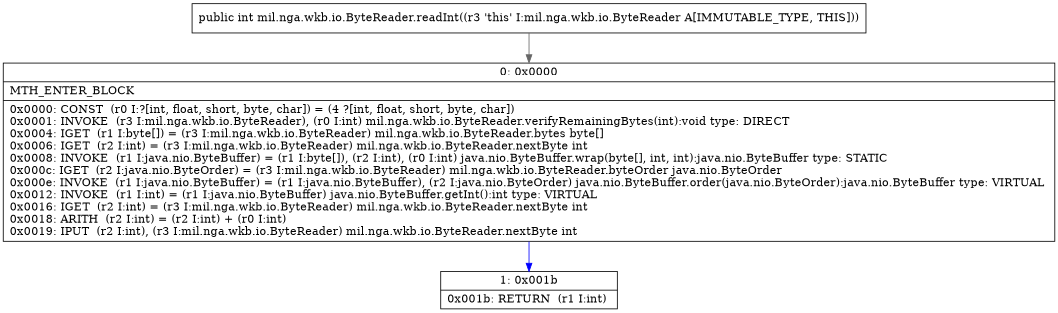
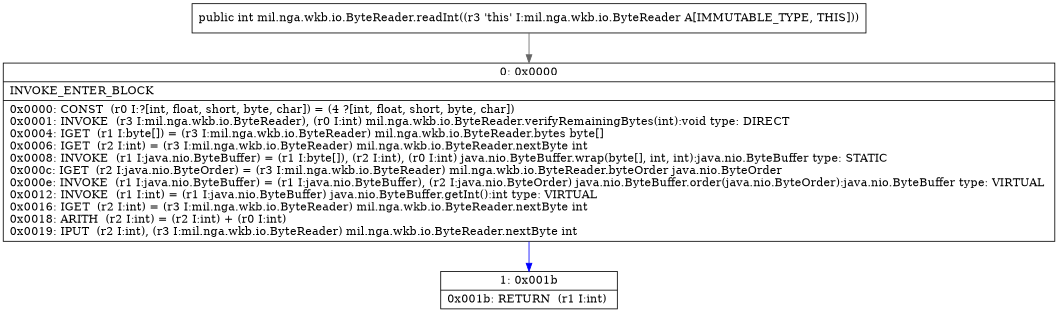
node "0: 0x0000": text "MTH_ENTER_BLOCK" -> "INVOKE_ENTER_BLOCK"
